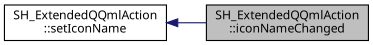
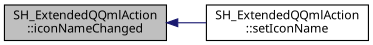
edge "SH_ExtendedQQmlAction ::iconNameChanged" -> "SH_ExtendedQQmlAction ::setIconName": reversed
